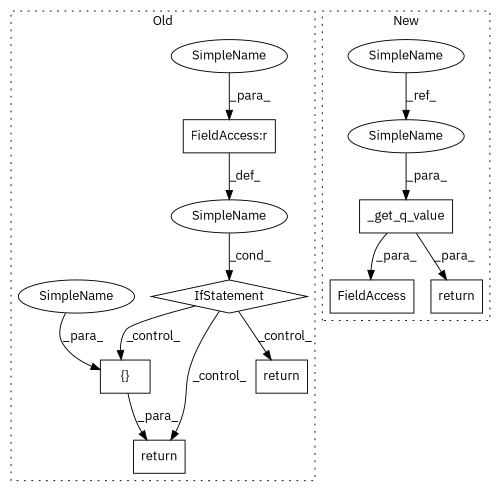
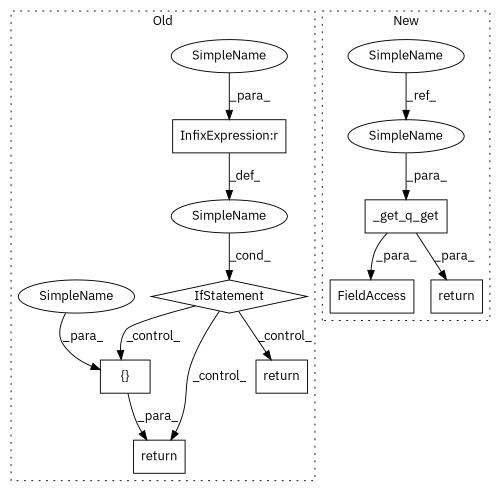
node "FieldAccess:r": label "FieldAccess:r" -> "InfixExpression:r"
node "_get_q_value": label "_get_q_value" -> "_get_q_get"
